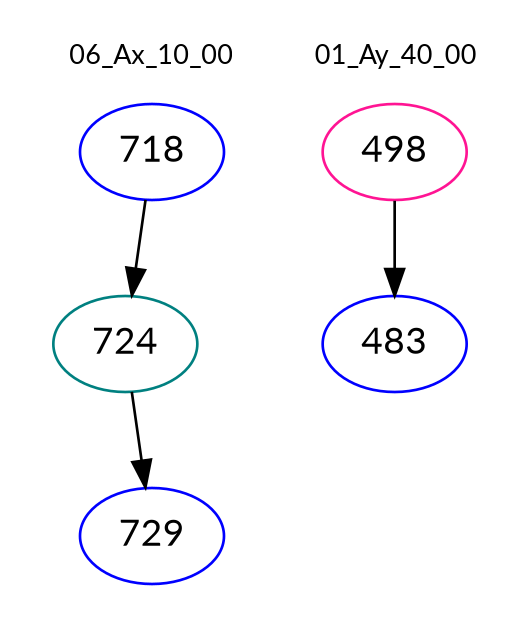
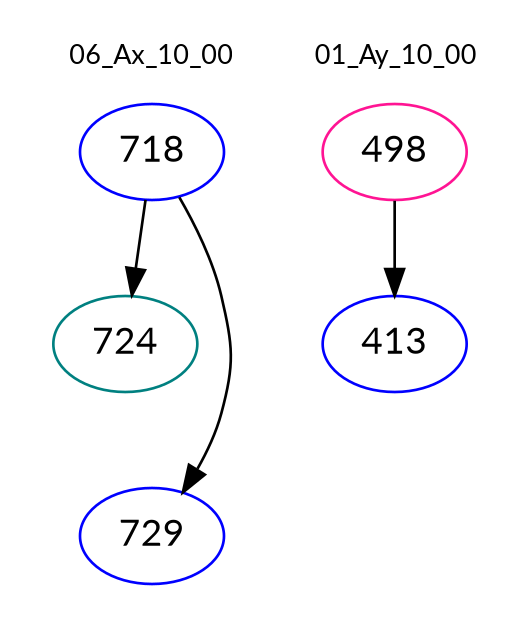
cluster "01_Ay_40_00": label "01_Ay_40_00" -> "01_Ay_10_00"
node "483": label "483" -> "413"
edge "724" -> "729": now "718" -> "729"
